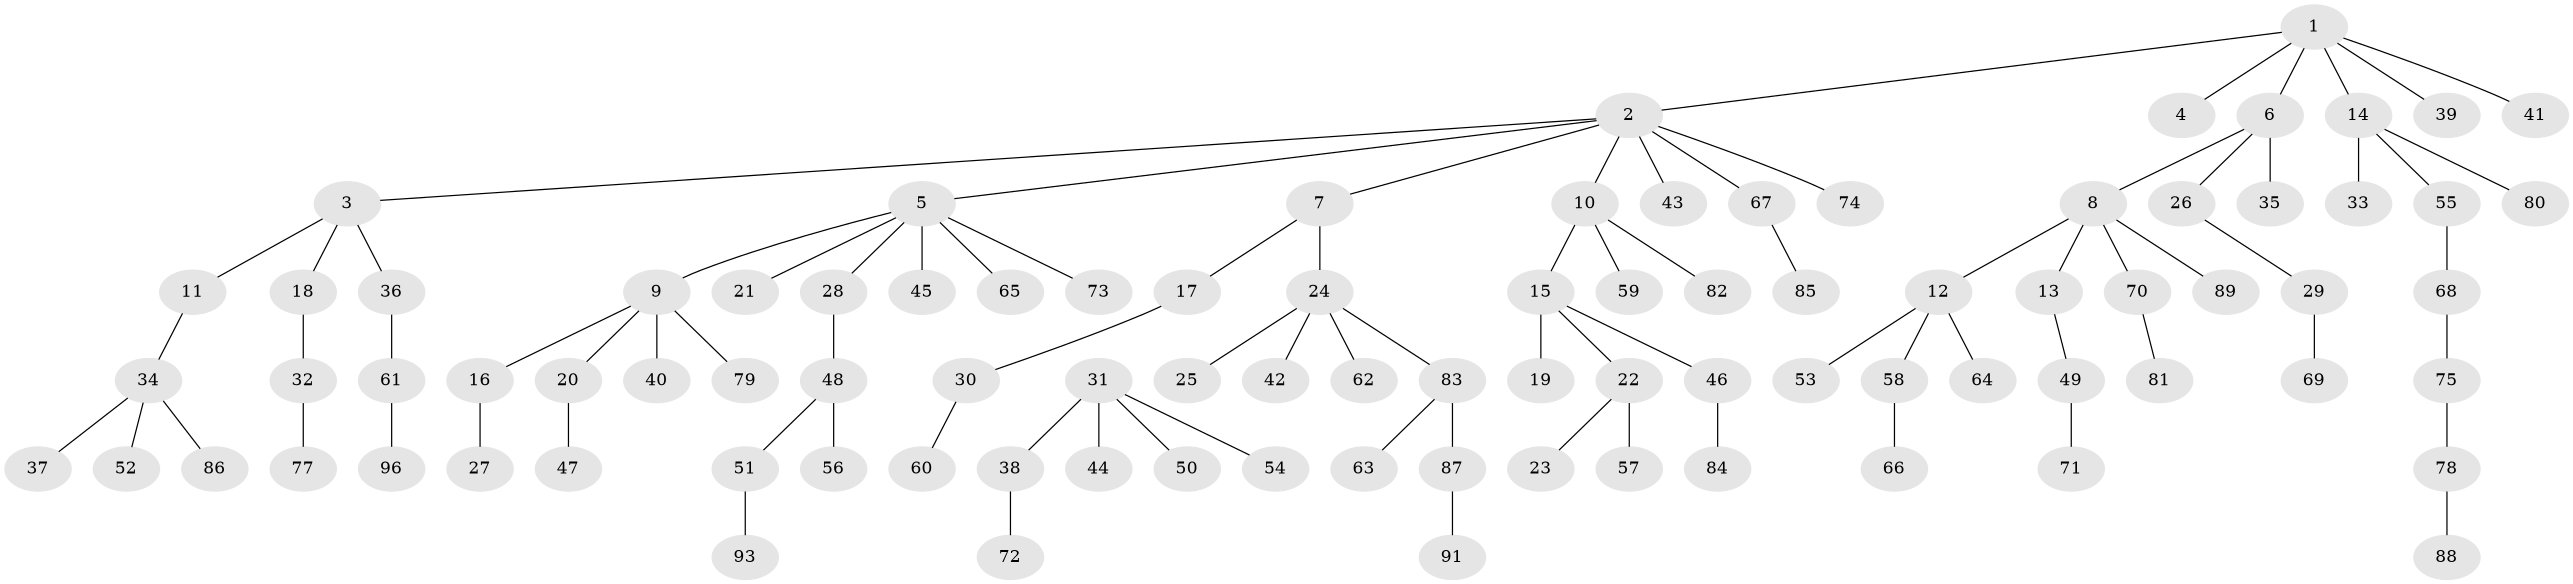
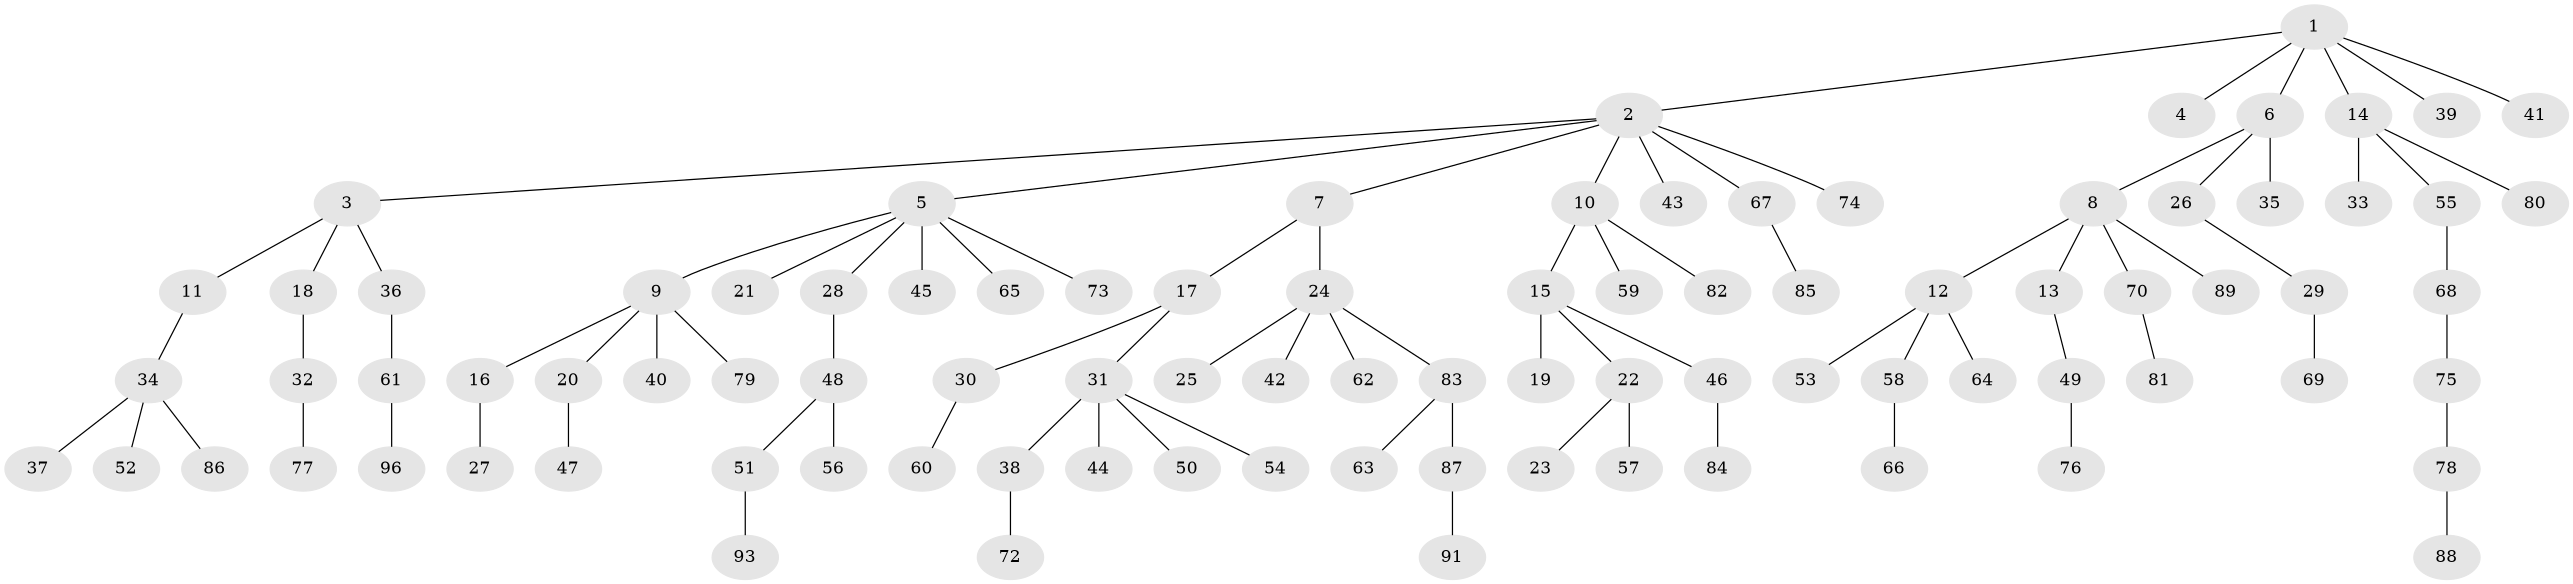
edge "17" -- "31": added
node "71": label "71" -> "76"
